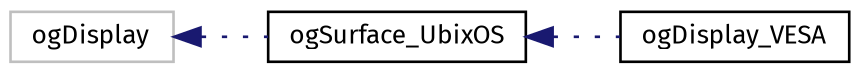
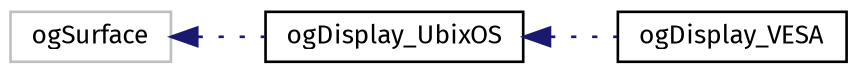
node "ogDisplay": label "ogDisplay" -> "ogSurface"
node "ogSurface_UbixOS": label "ogSurface_UbixOS" -> "ogDisplay_UbixOS"
